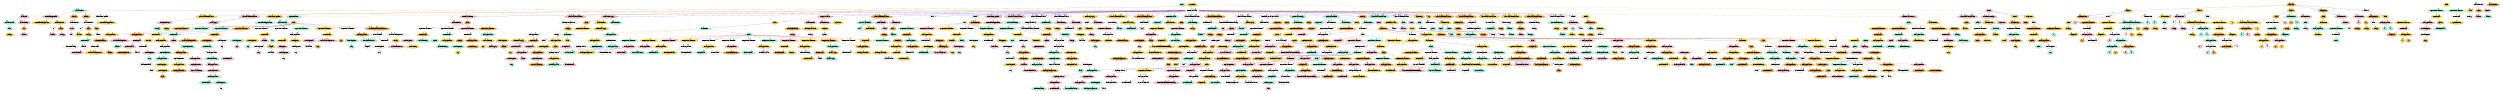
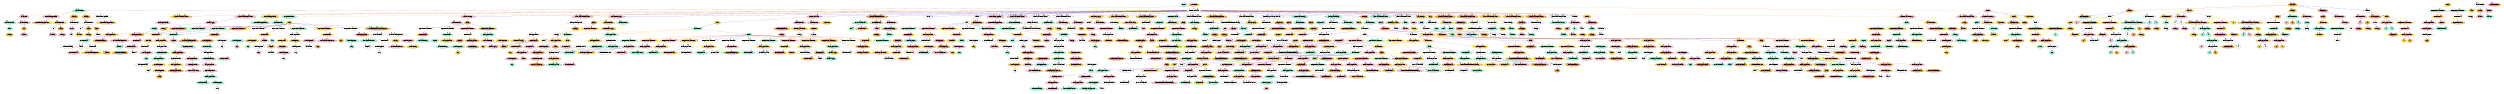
node "setReward_TOD28": label "setReward_TOD28" -> "transfer_TOD28"
node "_from": label "_from" -> "_tokensRemaining"
node "_bytes": label "_bytes" -> "_eth"
node "_refunder": fillcolor gold -> white
node "revert": fillcolor aquamarine -> white
